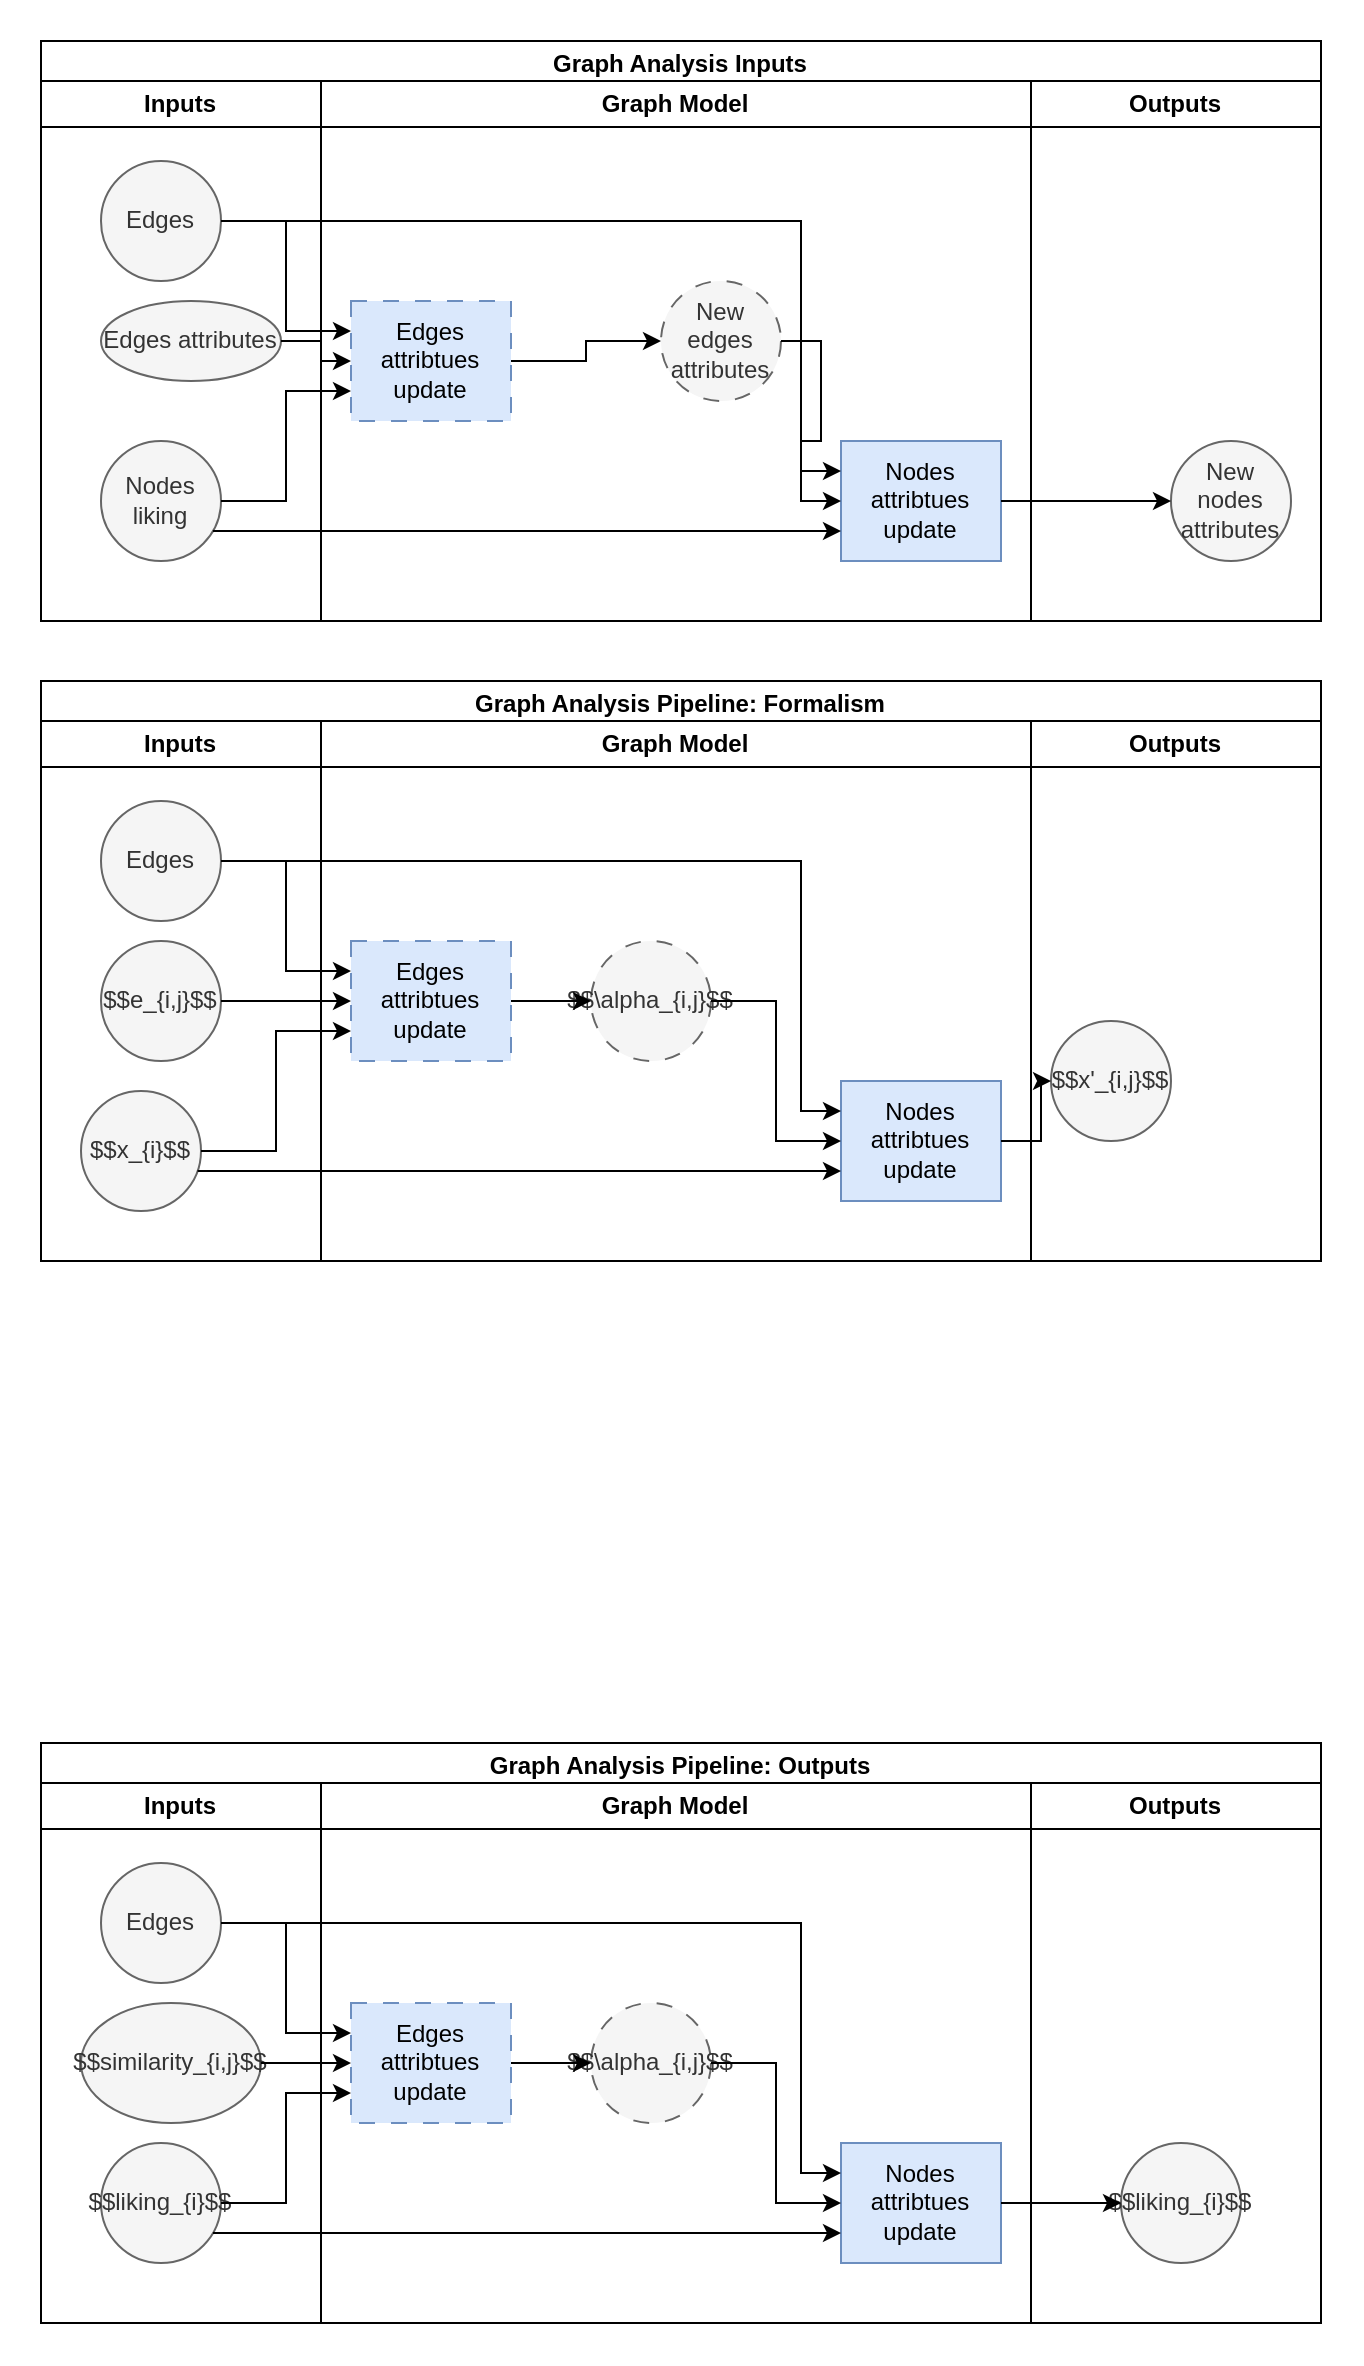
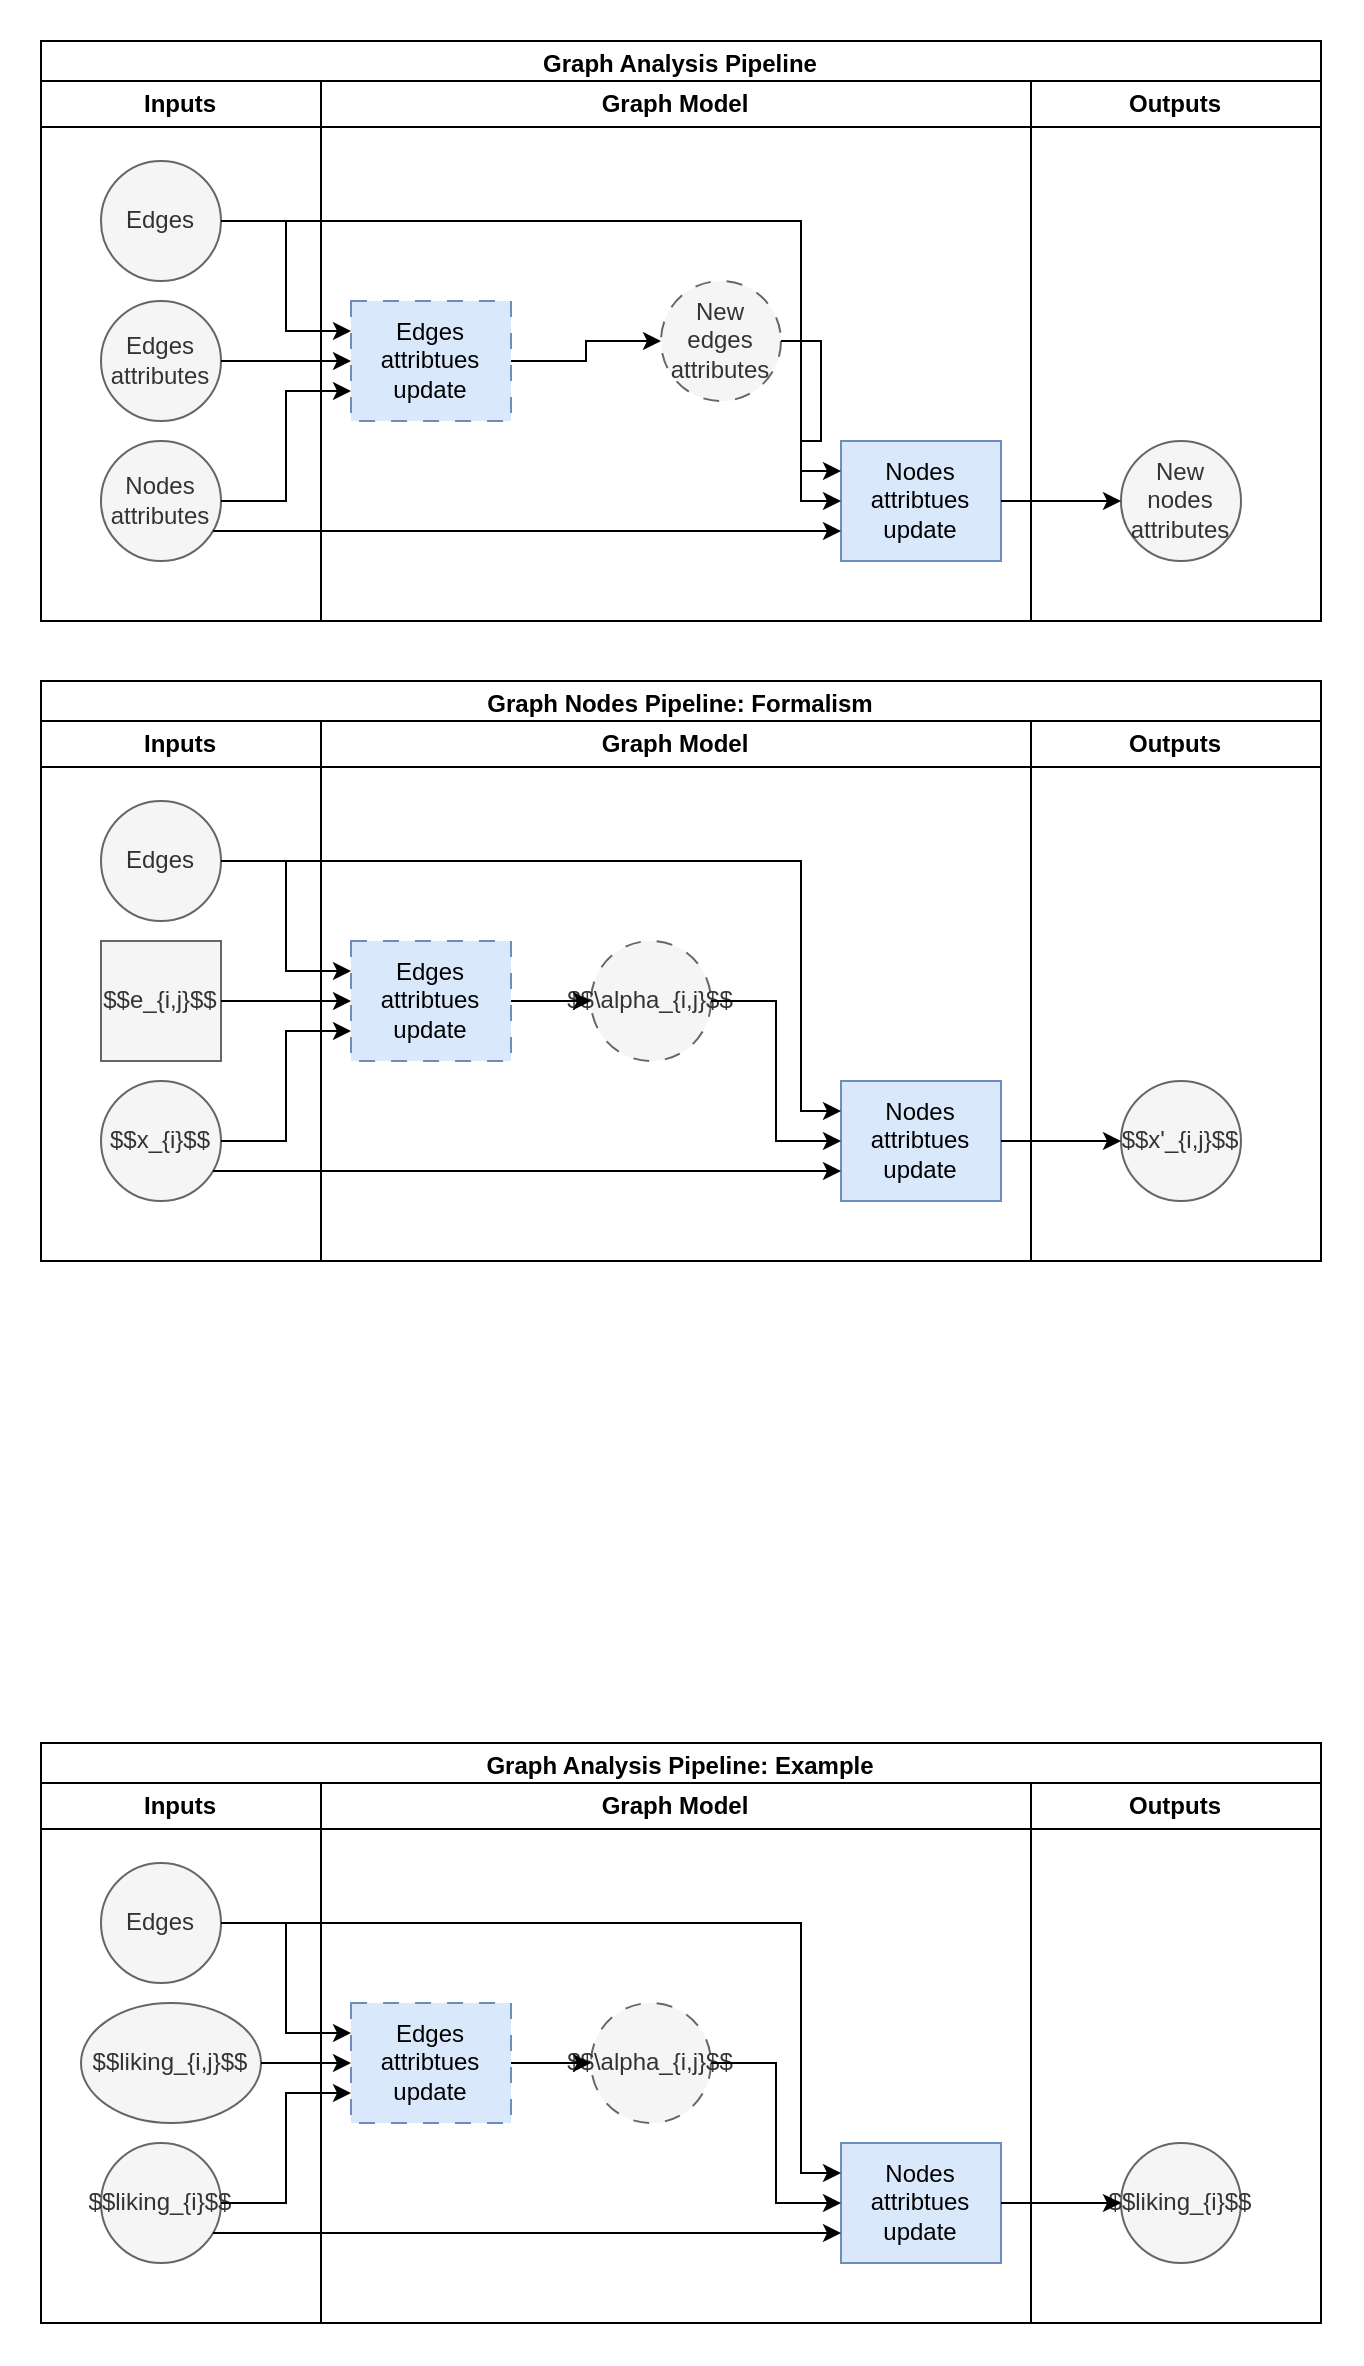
node "Graph Analysis Inputs": label "Graph Analysis Inputs" -> "Graph Analysis Pipeline"
node "Edges attributes": size 180x80 -> 120x120
node "Nodes liking": label "Nodes liking" -> "Nodes attributes"
node "New nodes attributes": moved (1231, 501) -> (1181, 501)
node "Graph Analysis Pipeline: Formalism": label "Graph Analysis Pipeline: Formalism" -> "Graph Nodes Pipeline: Formalism"
node "$$e_{i,j}$$": shape ellipse -> rectangle
node "$$x'_{i,j}$$": moved (1111, 1081) -> (1181, 1141)
node "$$x_{i}$$": moved (141, 1151) -> (161, 1141)
node "Graph Analysis Pipeline: Outputs": label "Graph Analysis Pipeline: Outputs" -> "Graph Analysis Pipeline: Example"
node "$$similarity_{i,j}$$": label "$$similarity_{i,j}$$" -> "$$liking_{i,j}$$"
